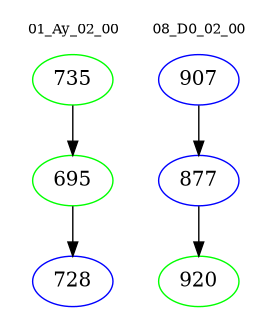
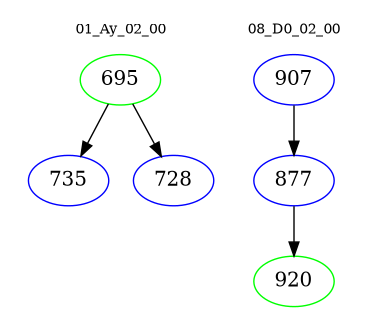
node "735": color green -> blue
edge "735" -> "695": reversed
